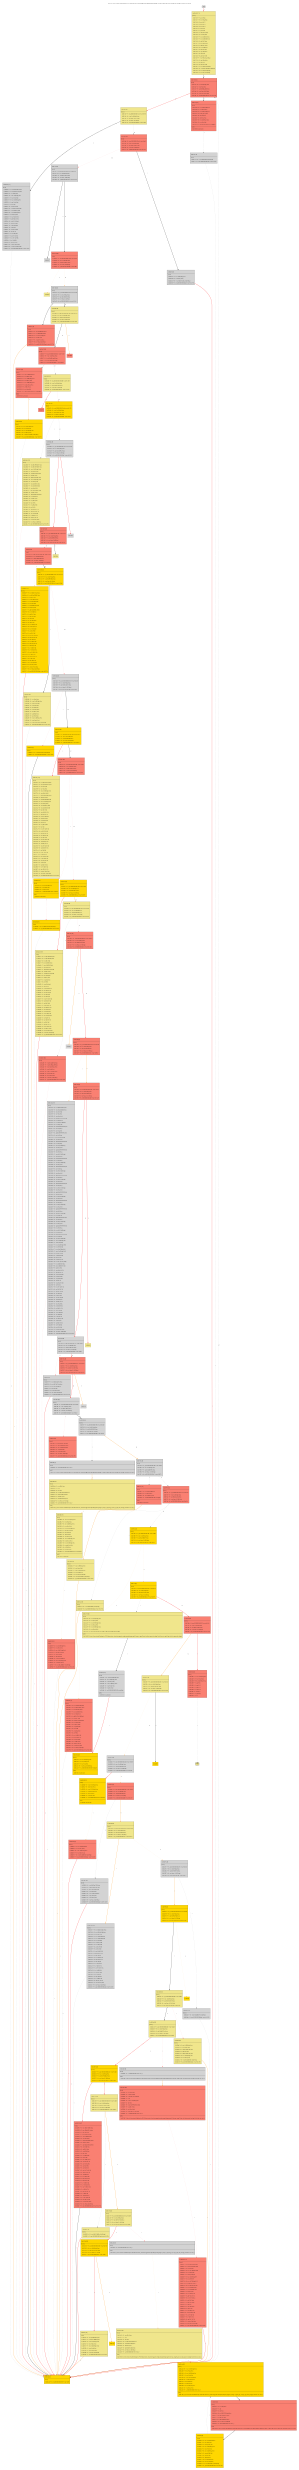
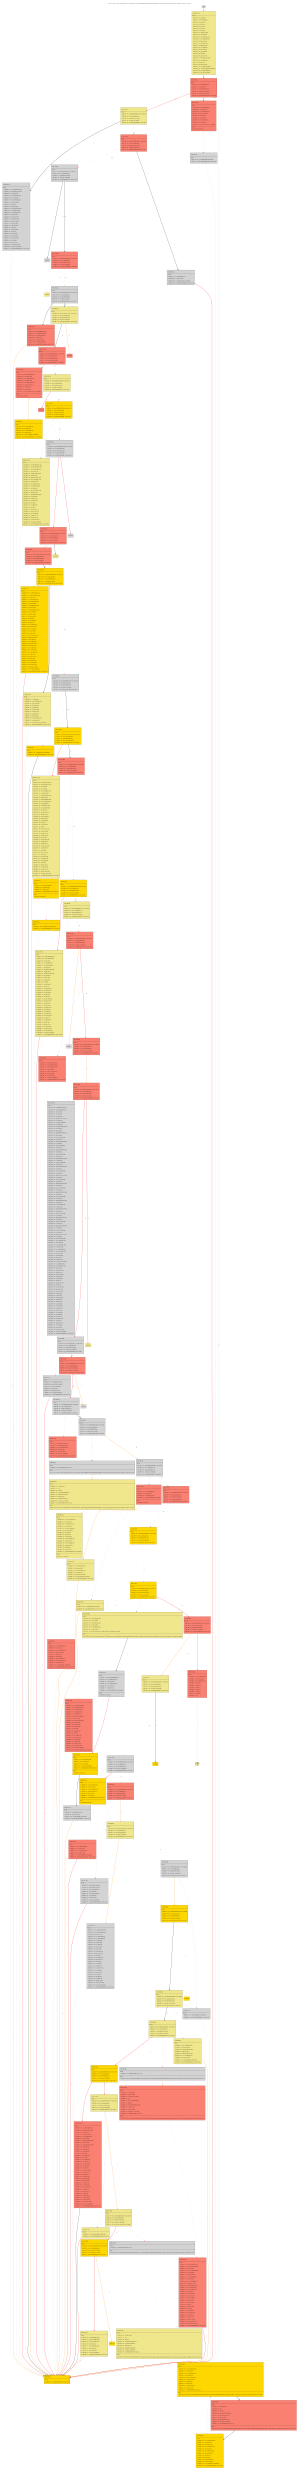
node "0x402c67 [25]": added
